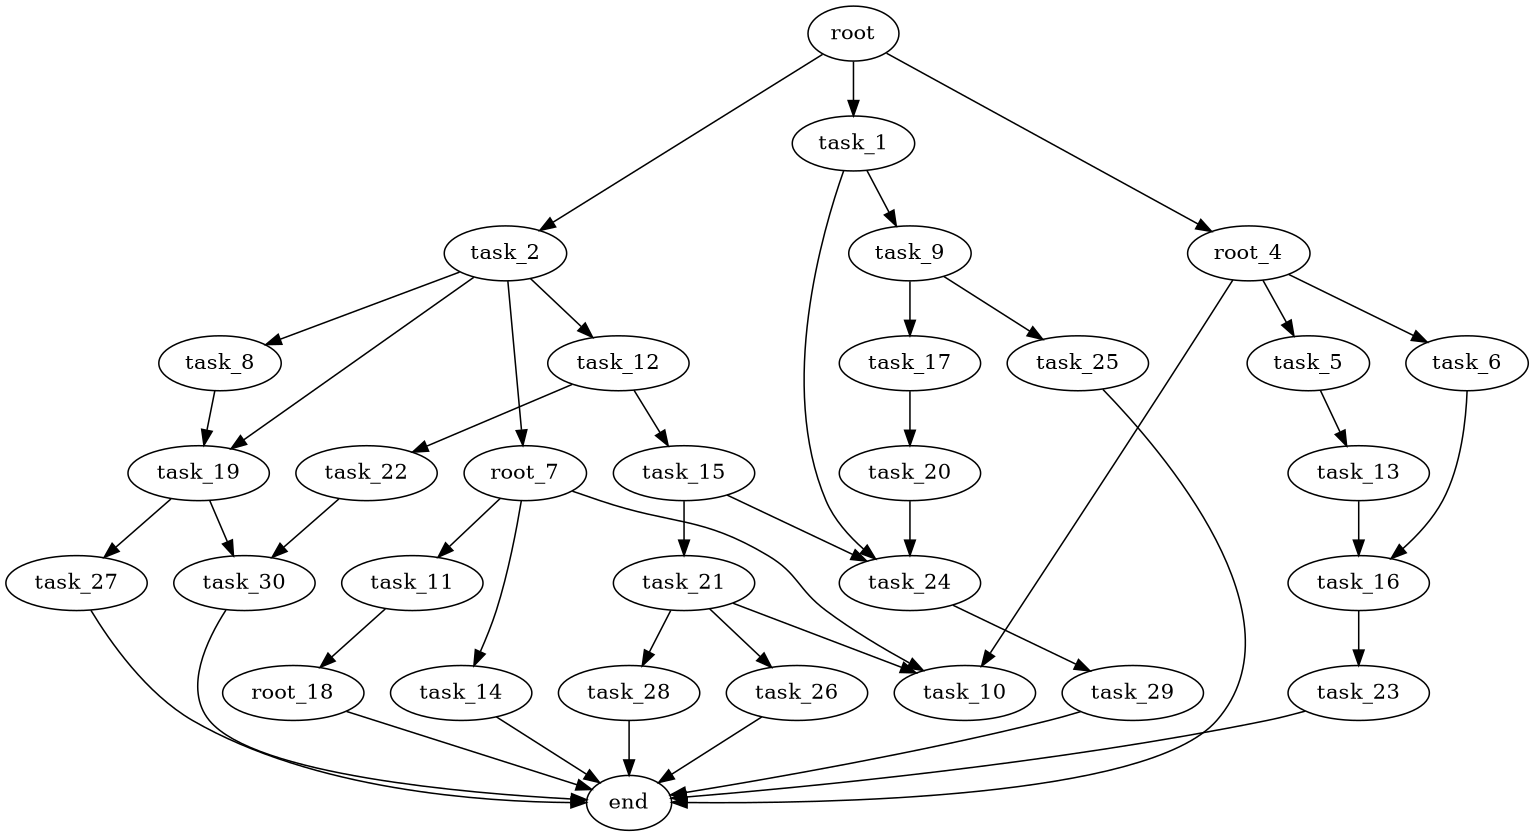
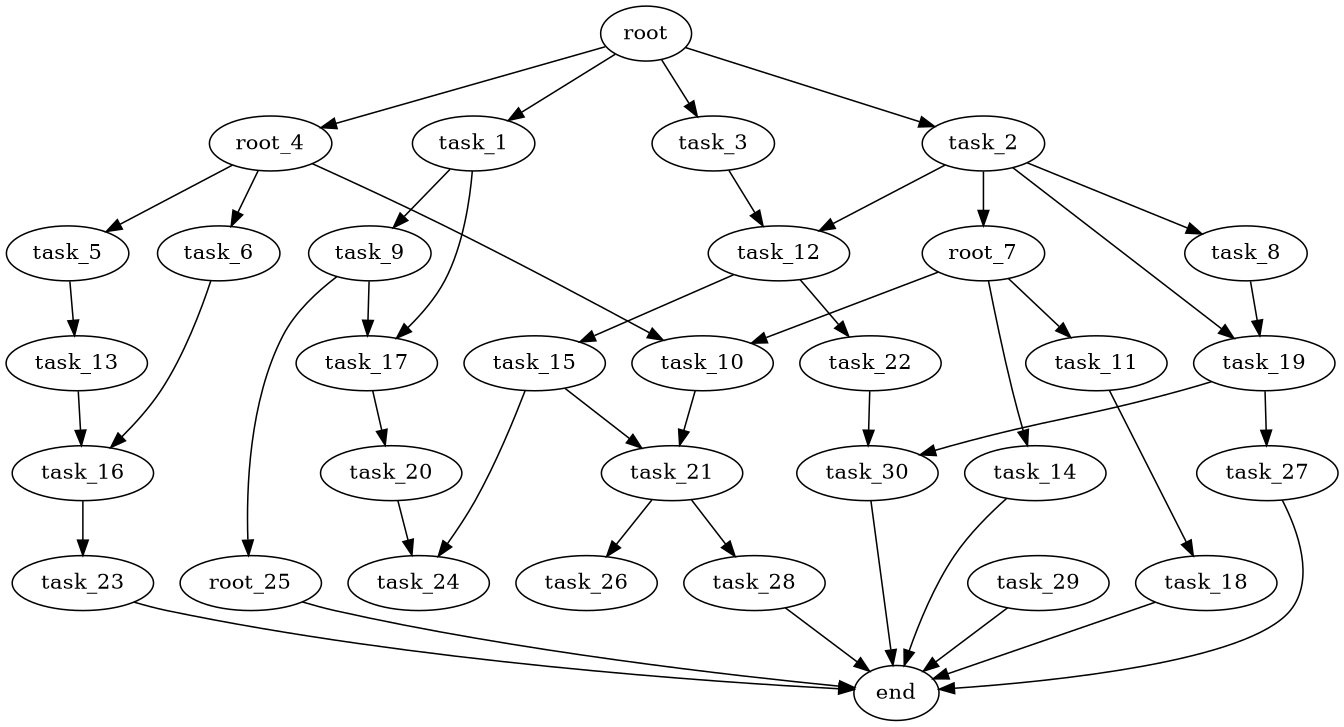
node "task_3": added
node "task_25": label "task_25" -> "root_25"
edge "task_1" -> "task_24": now "task_1" -> "task_17"
edge "task_21" -> "task_10": reversed
edge "task_24" -> "task_29": removed
node "root_18": label "root_18" -> "task_18"
edge "task_26" -> "end": removed
